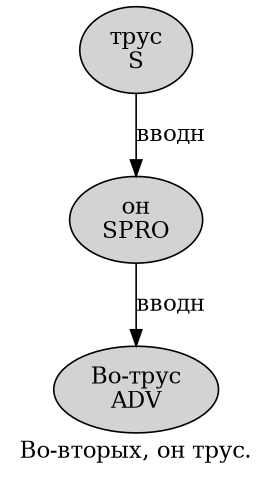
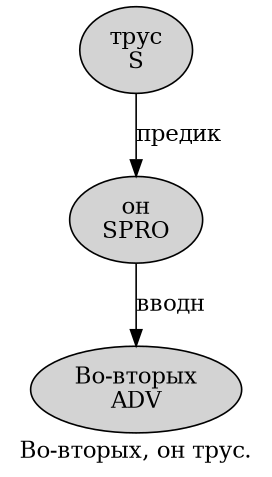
edge "трус S" -> "он SPRO": label "вводн" -> "предик"
node "Во-трус ADV": label "Во-трус ADV" -> "Во-вторых ADV"
